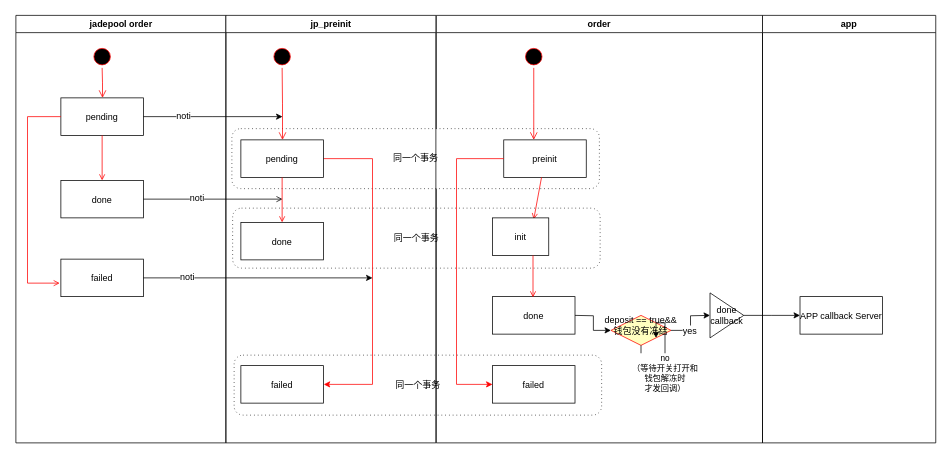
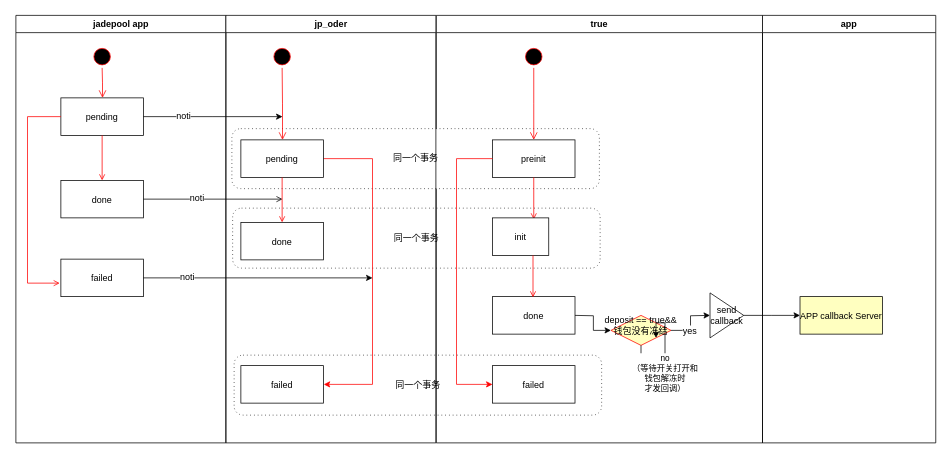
node "jadepool order": label "jadepool order" -> "jadepool app"
node "jp_preinit": label "jp_preinit" -> "jp_oder"
node "order": label "order" -> "true"
node "preinit": moved (545, 159) -> (534, 159)
node "done callback": label "done callback" -> "send callback"
node "APP callback Server": fillcolor #ffffff -> #ffffc0
